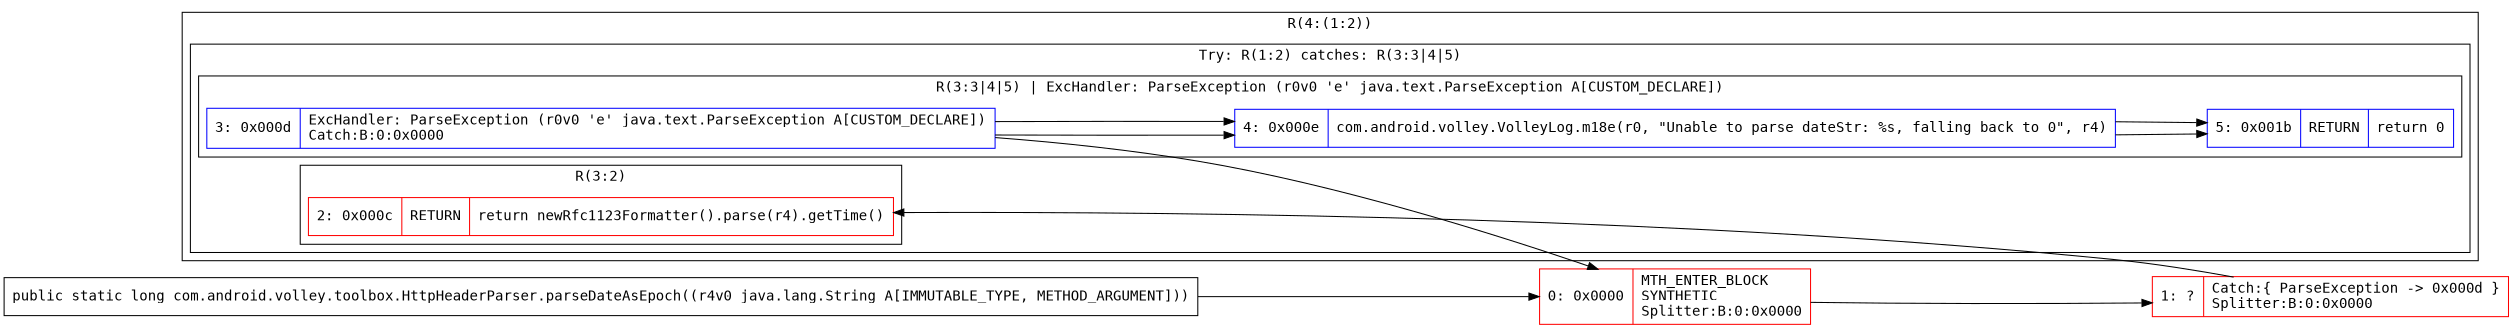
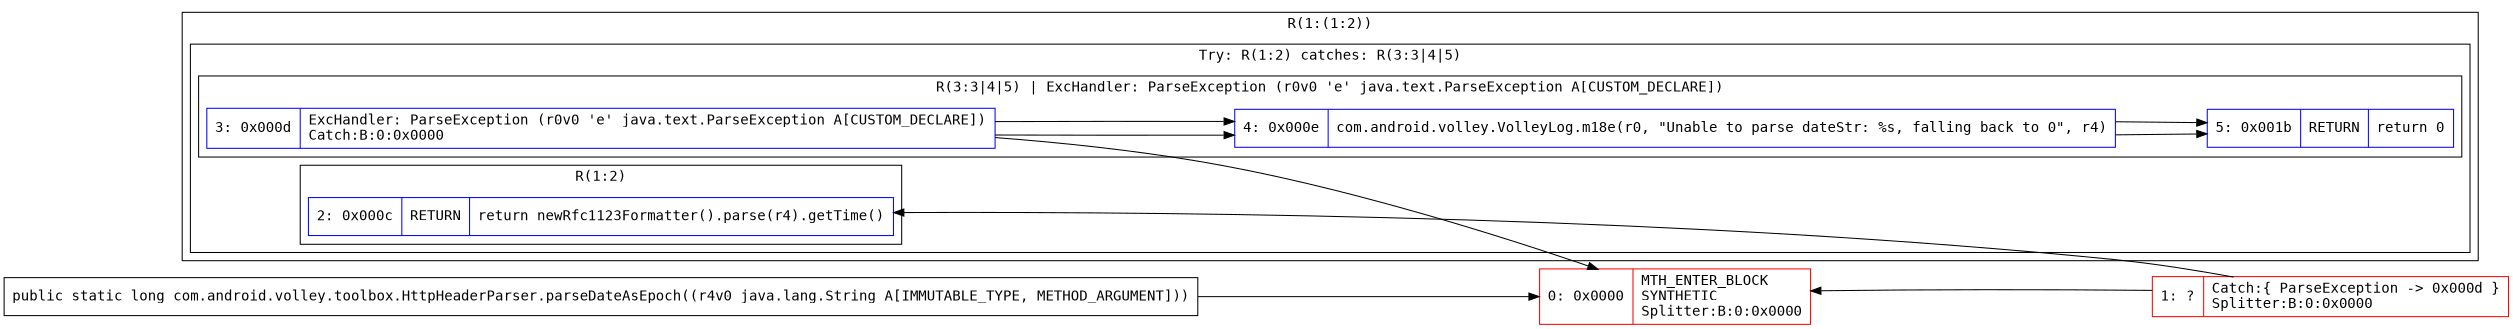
cluster "R(4:(1:2))": label "R(4:(1:2))" -> "R(1:(1:2))"
cluster "R(3:2)": label "R(3:2)" -> "R(1:2)"
node "2: 0x000c": color red -> blue
edge "0: 0x0000" -> "1: ?": reversed
